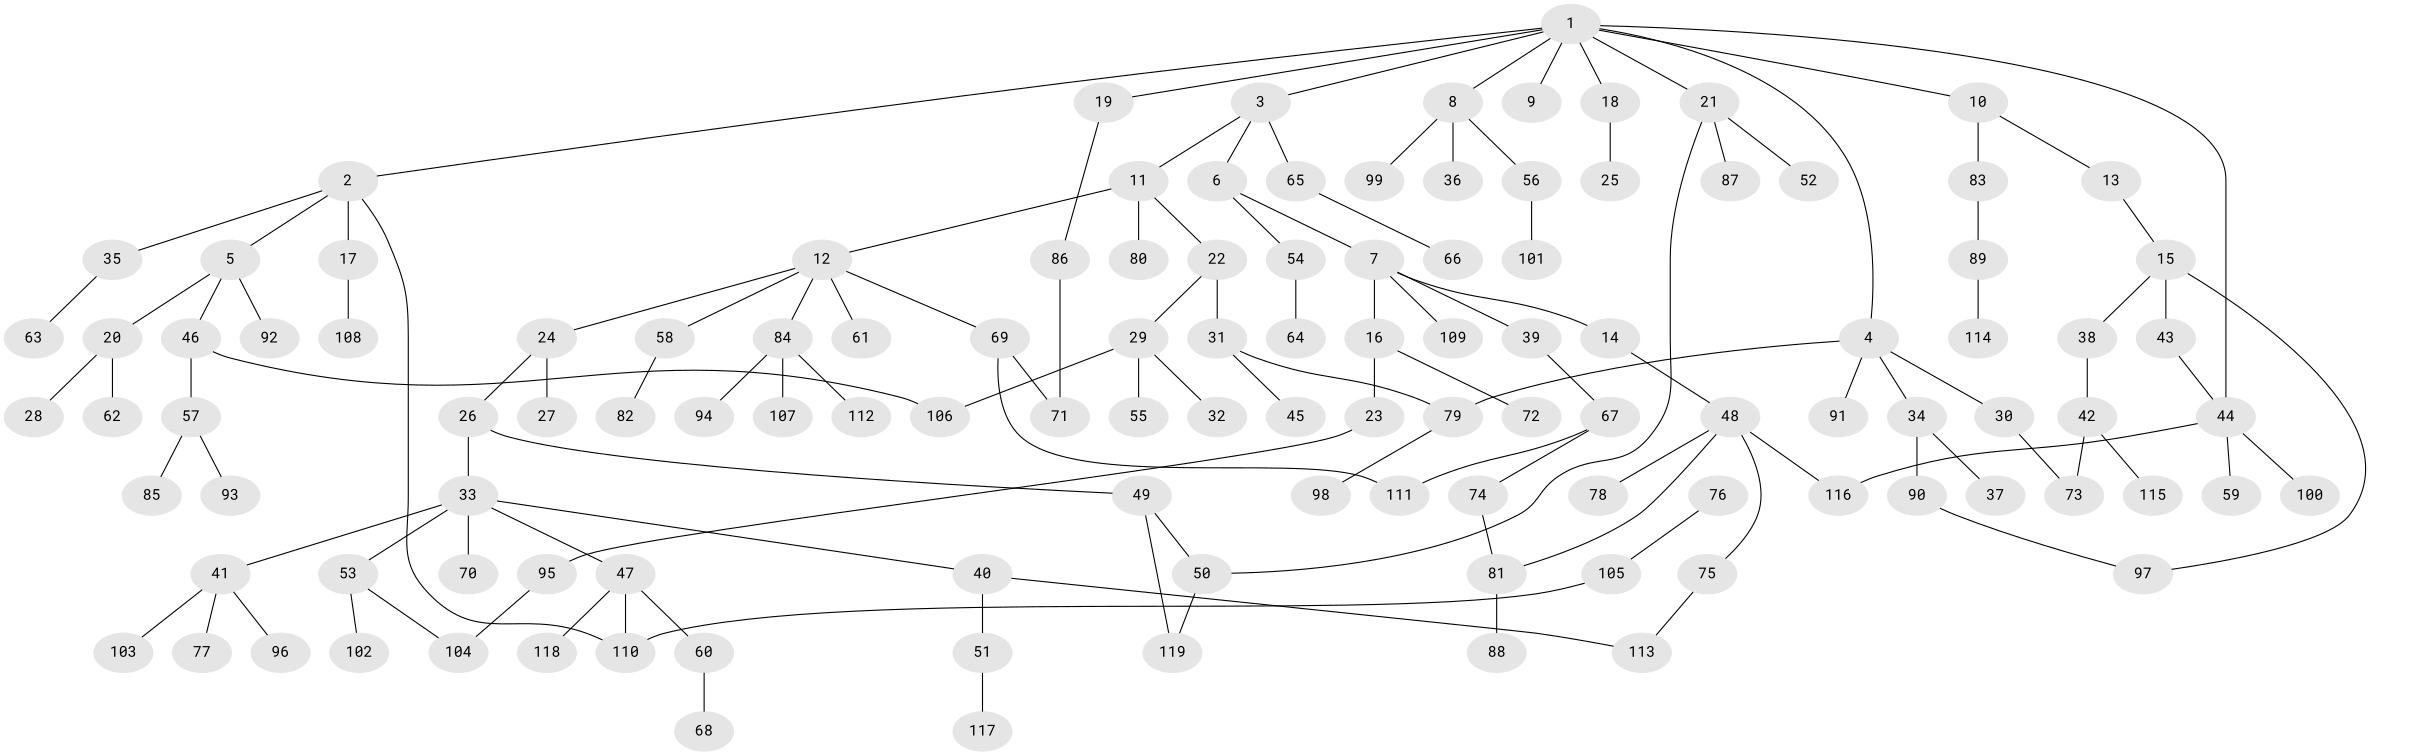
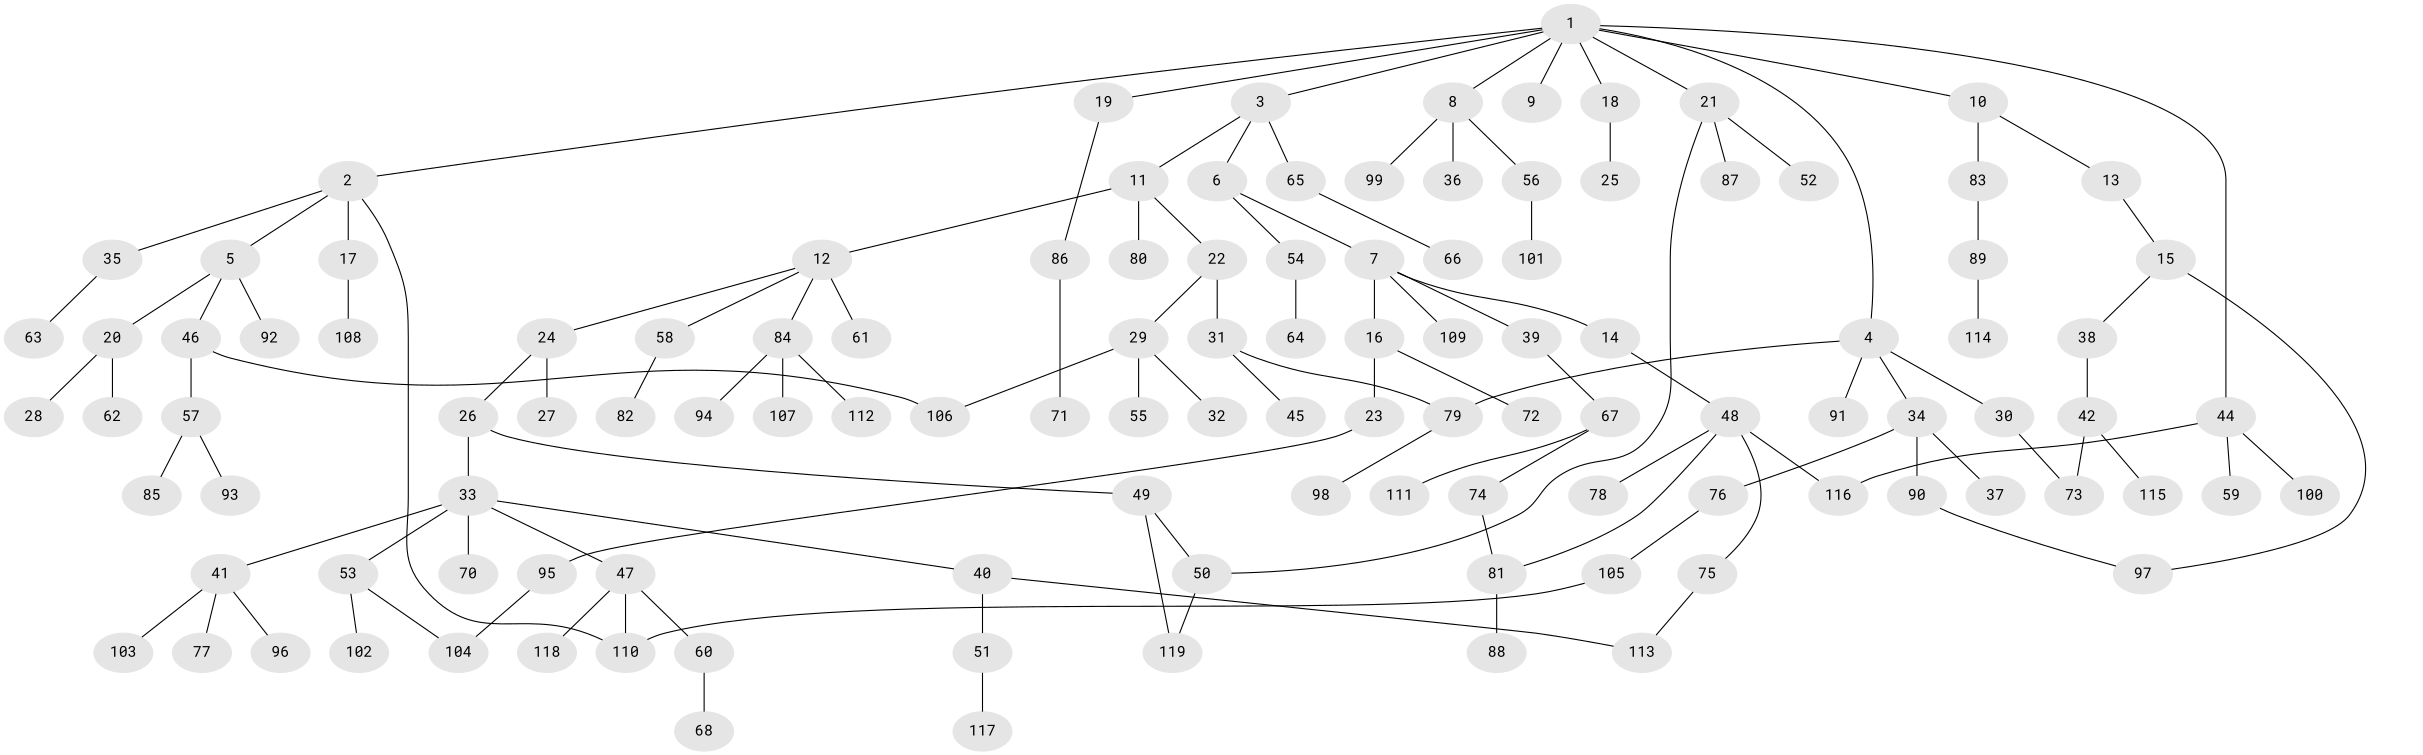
node "69": removed
node "43": removed
edge "34" -- "76": added
